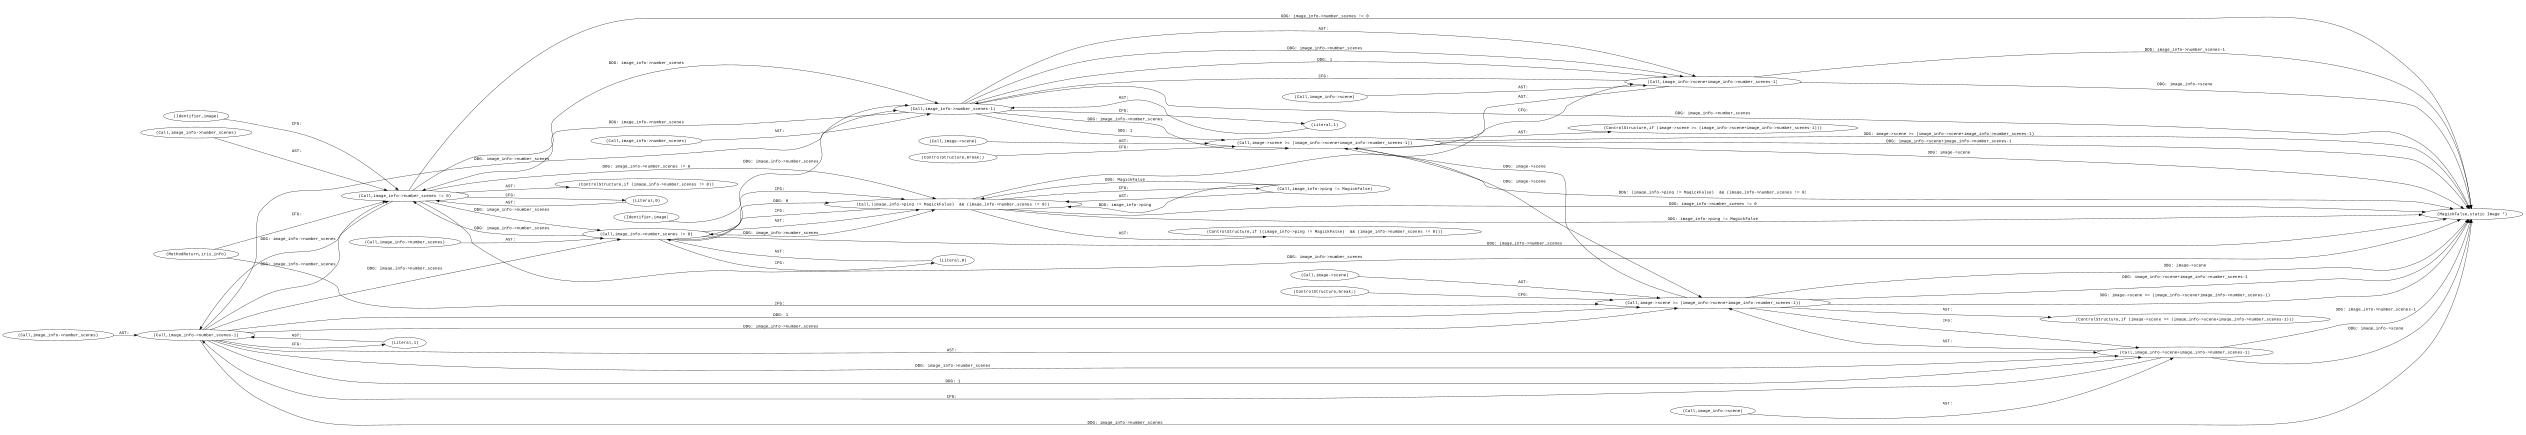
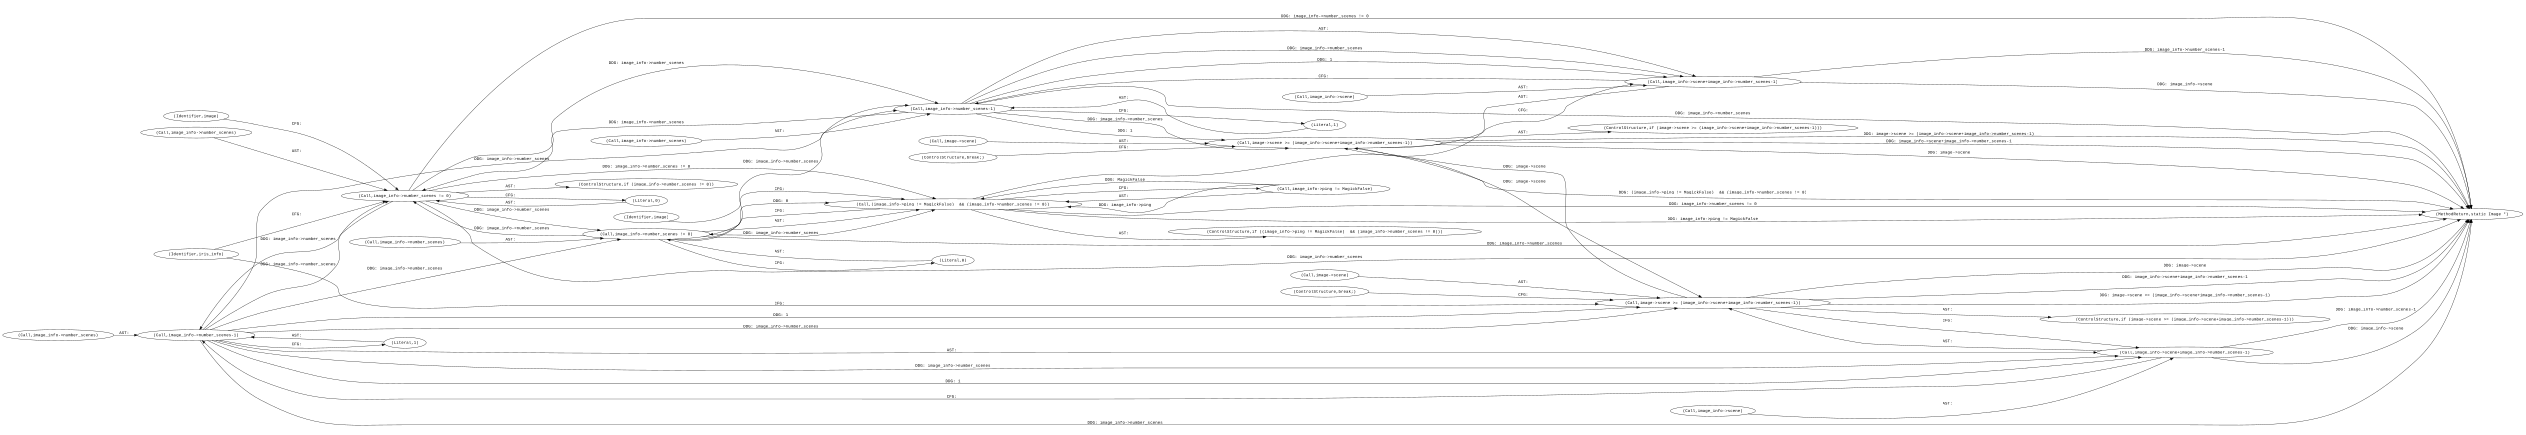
node "(MagickFalse,static Image *)": label "(MagickFalse,static Image *)" -> "(MethodReturn,static Image *)"
node "(MethodReturn,iris_info)": label "(MethodReturn,iris_info)" -> "(Identifier,iris_info)"
